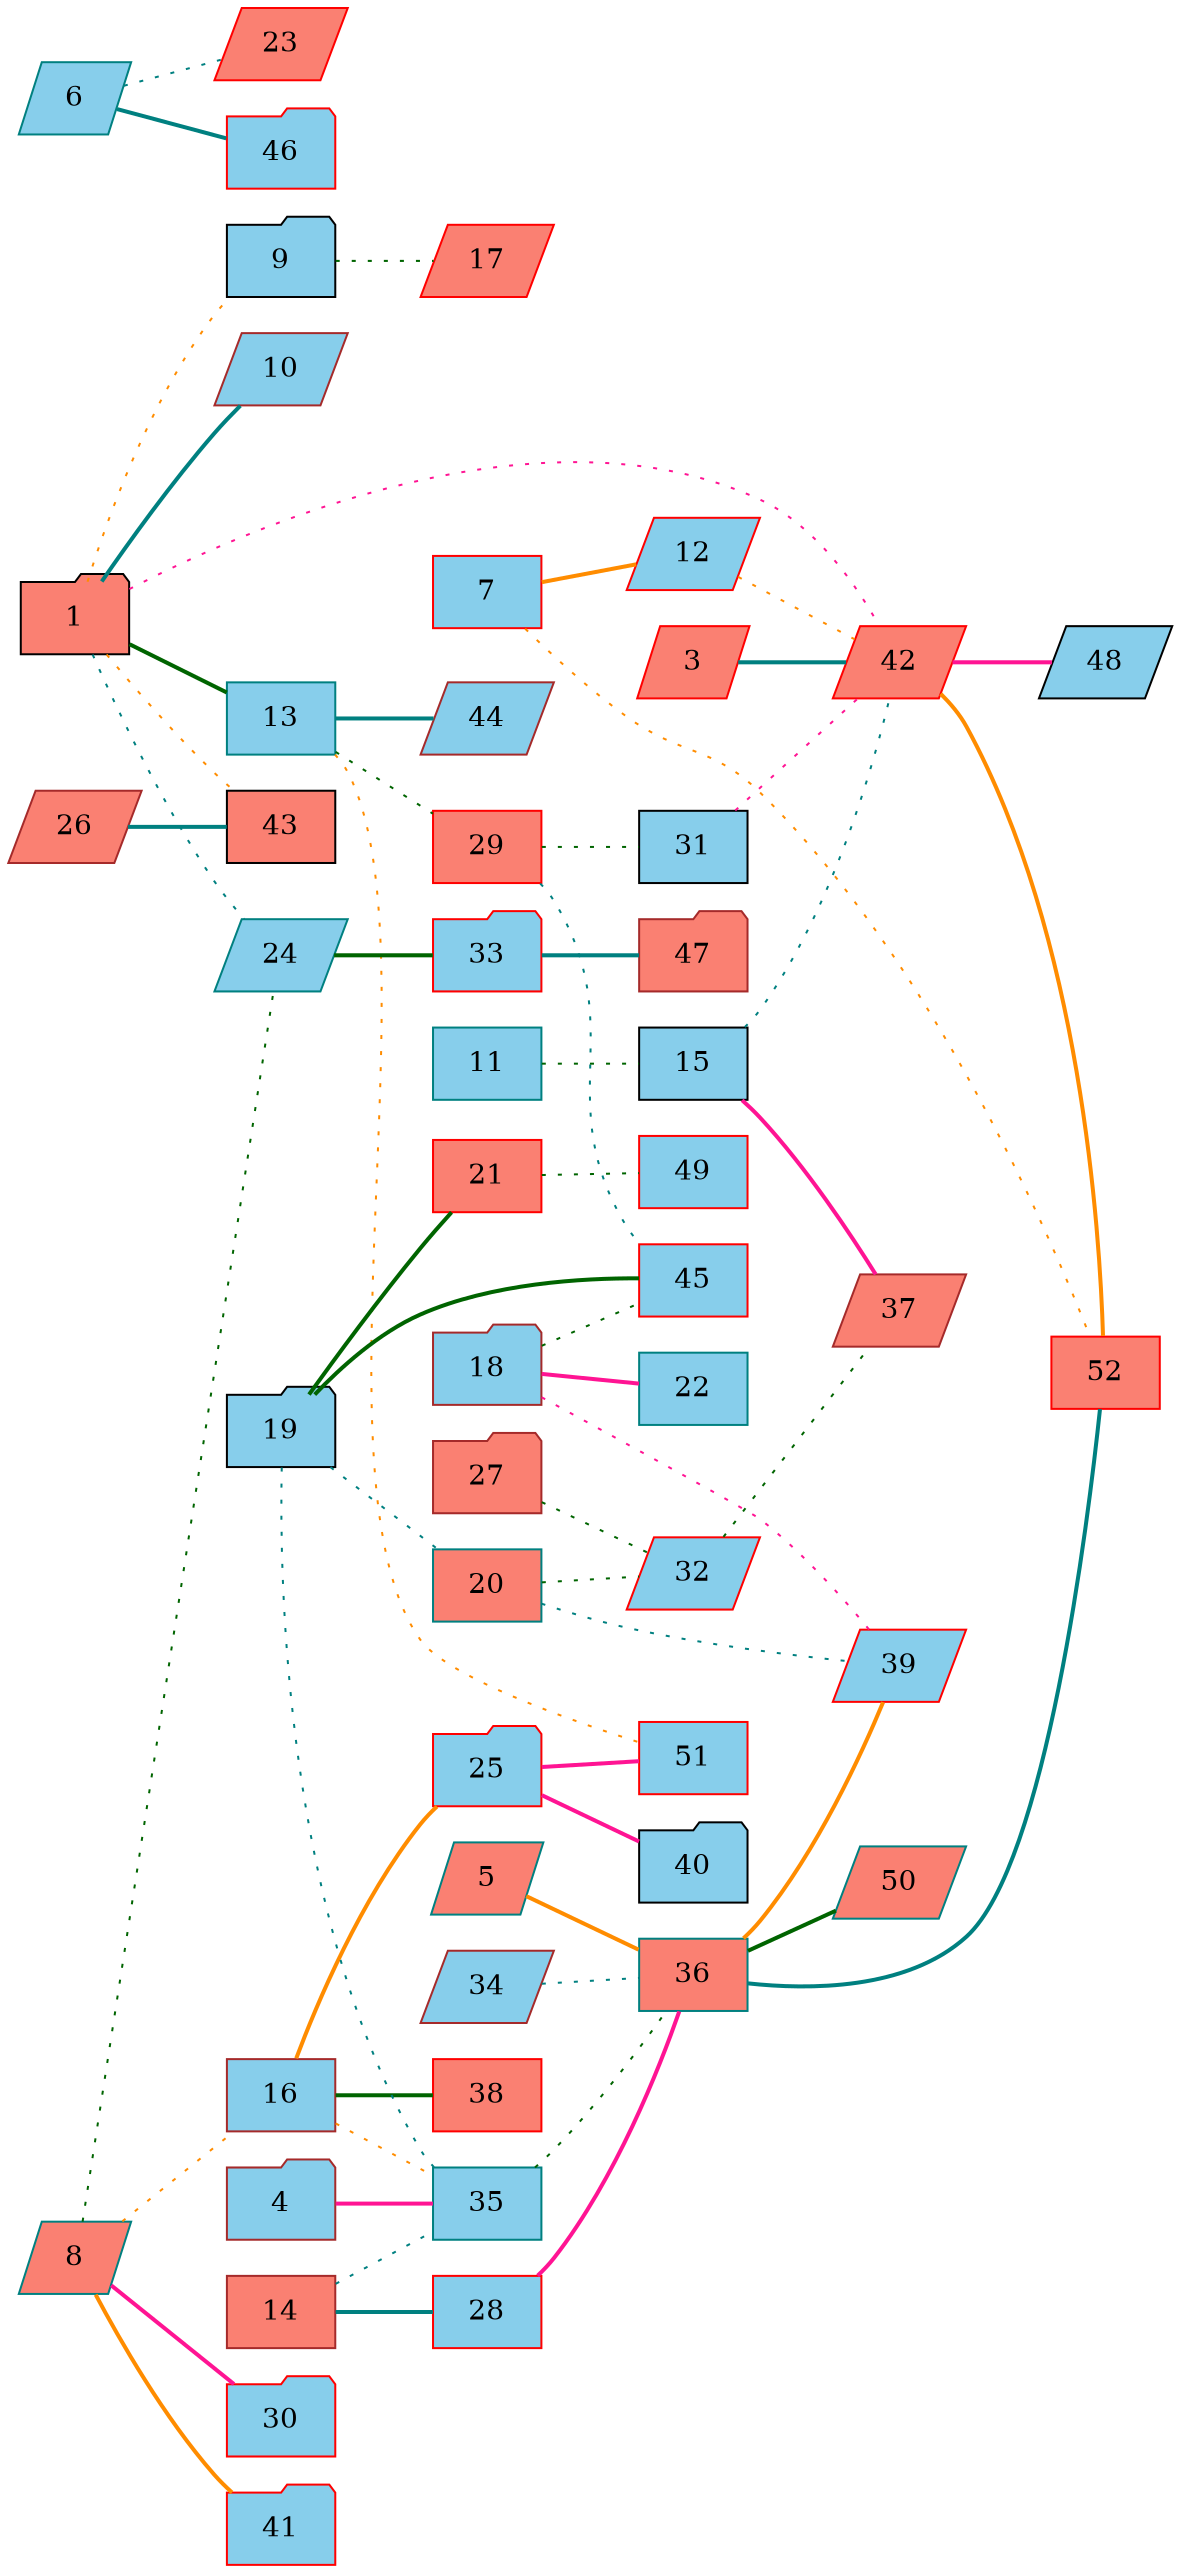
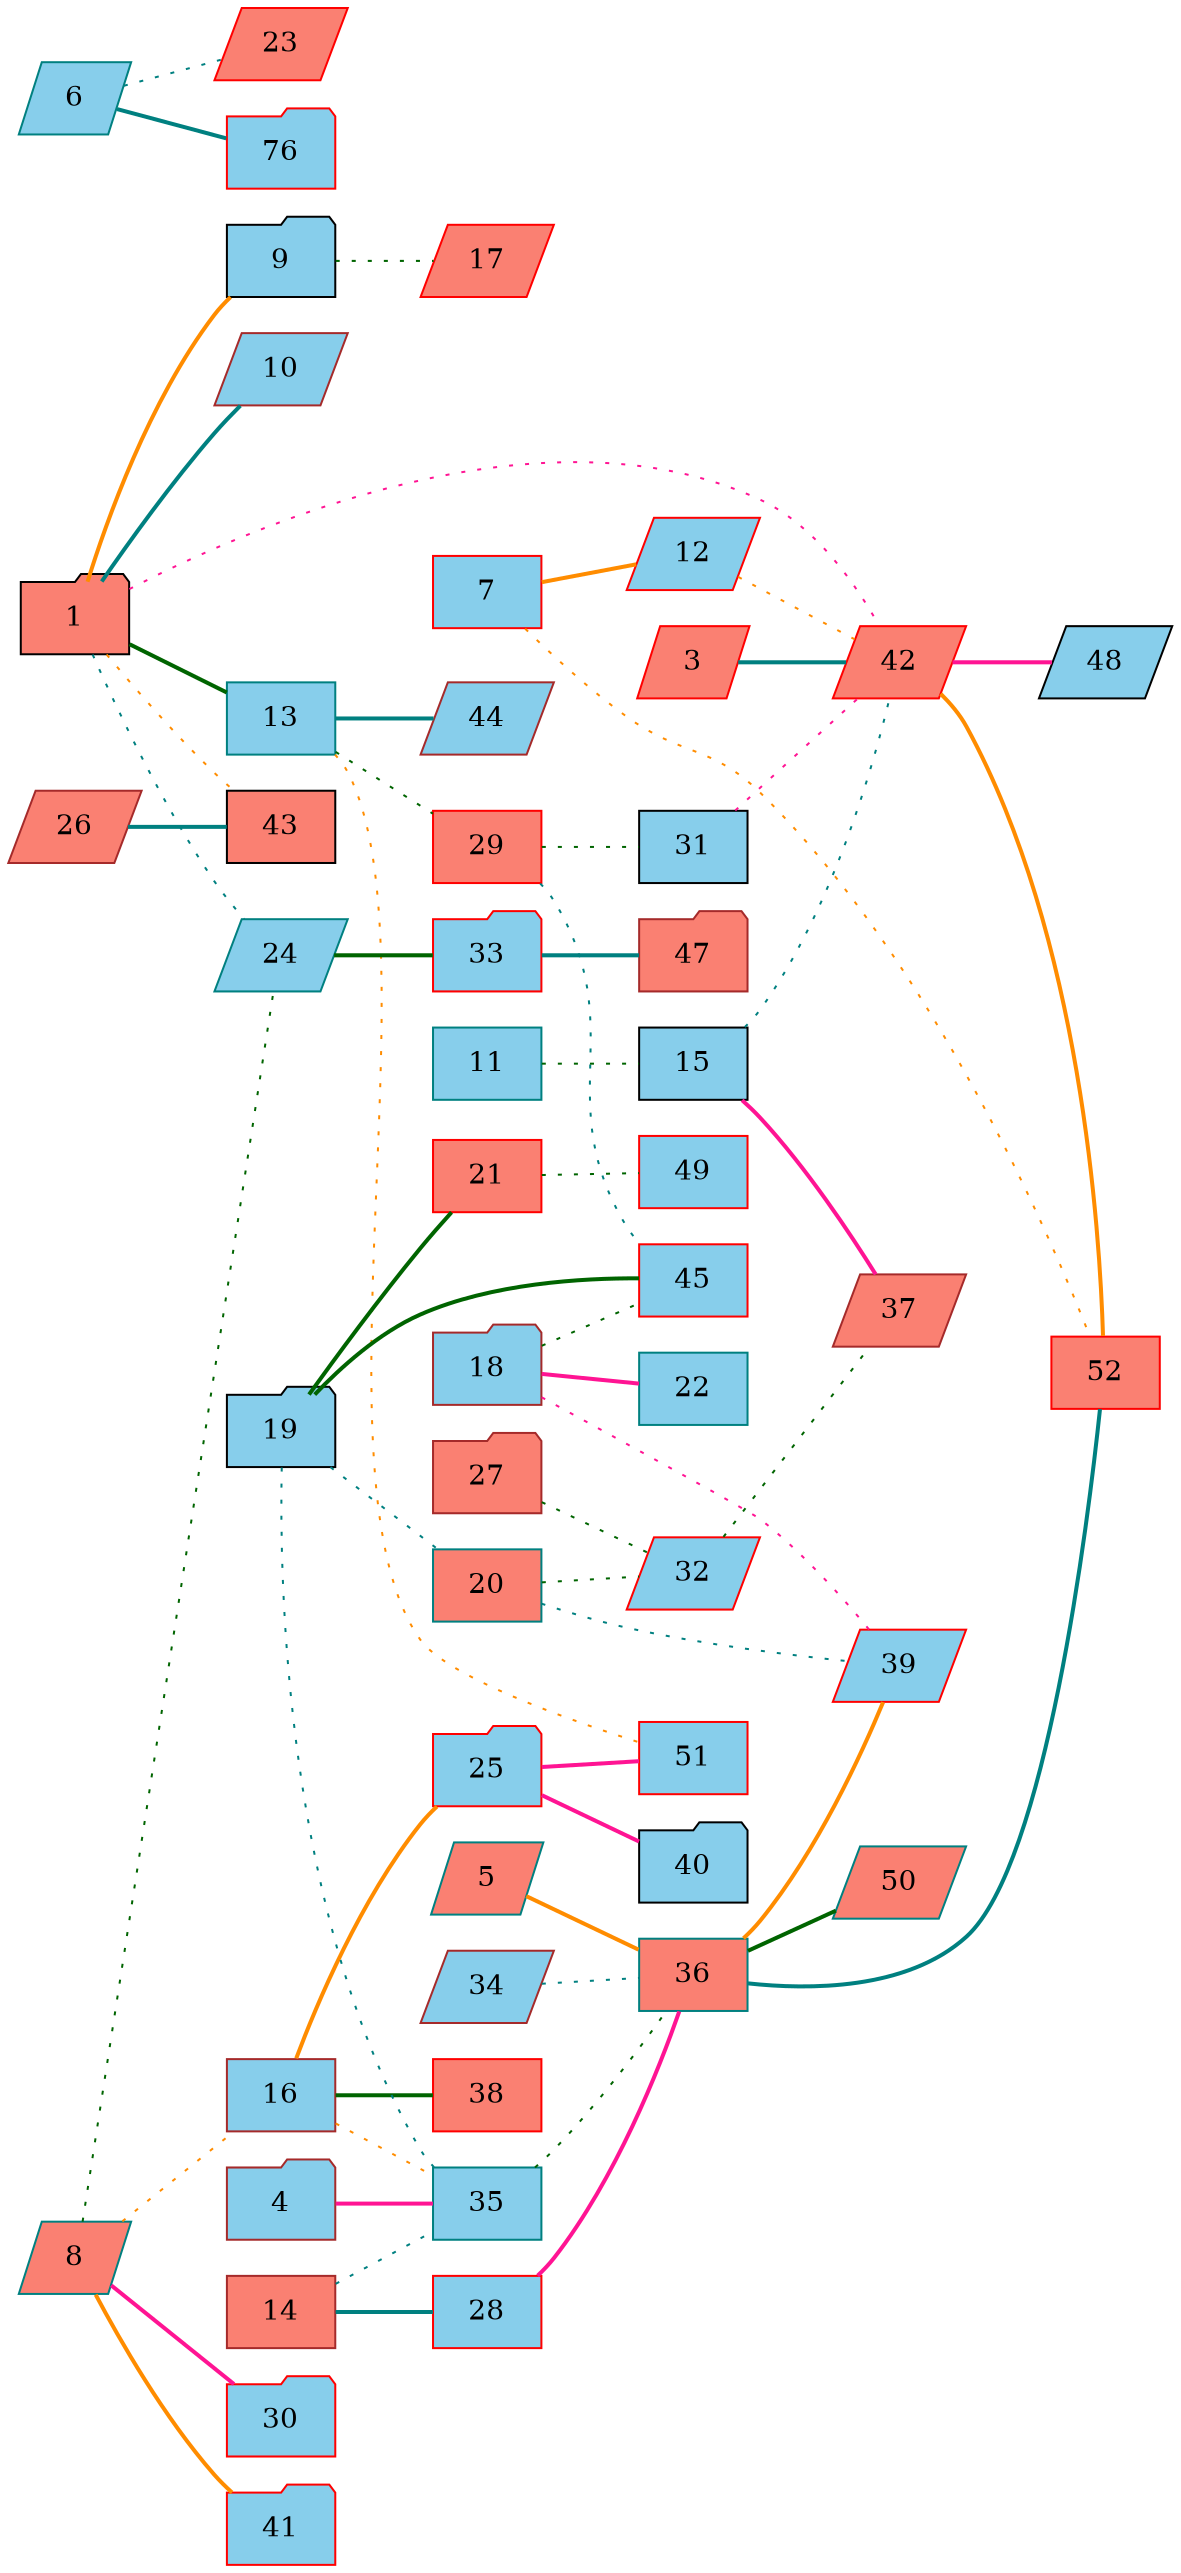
node "46": label "46" -> "76"
edge "9" -- "1": style dotted -> bold
